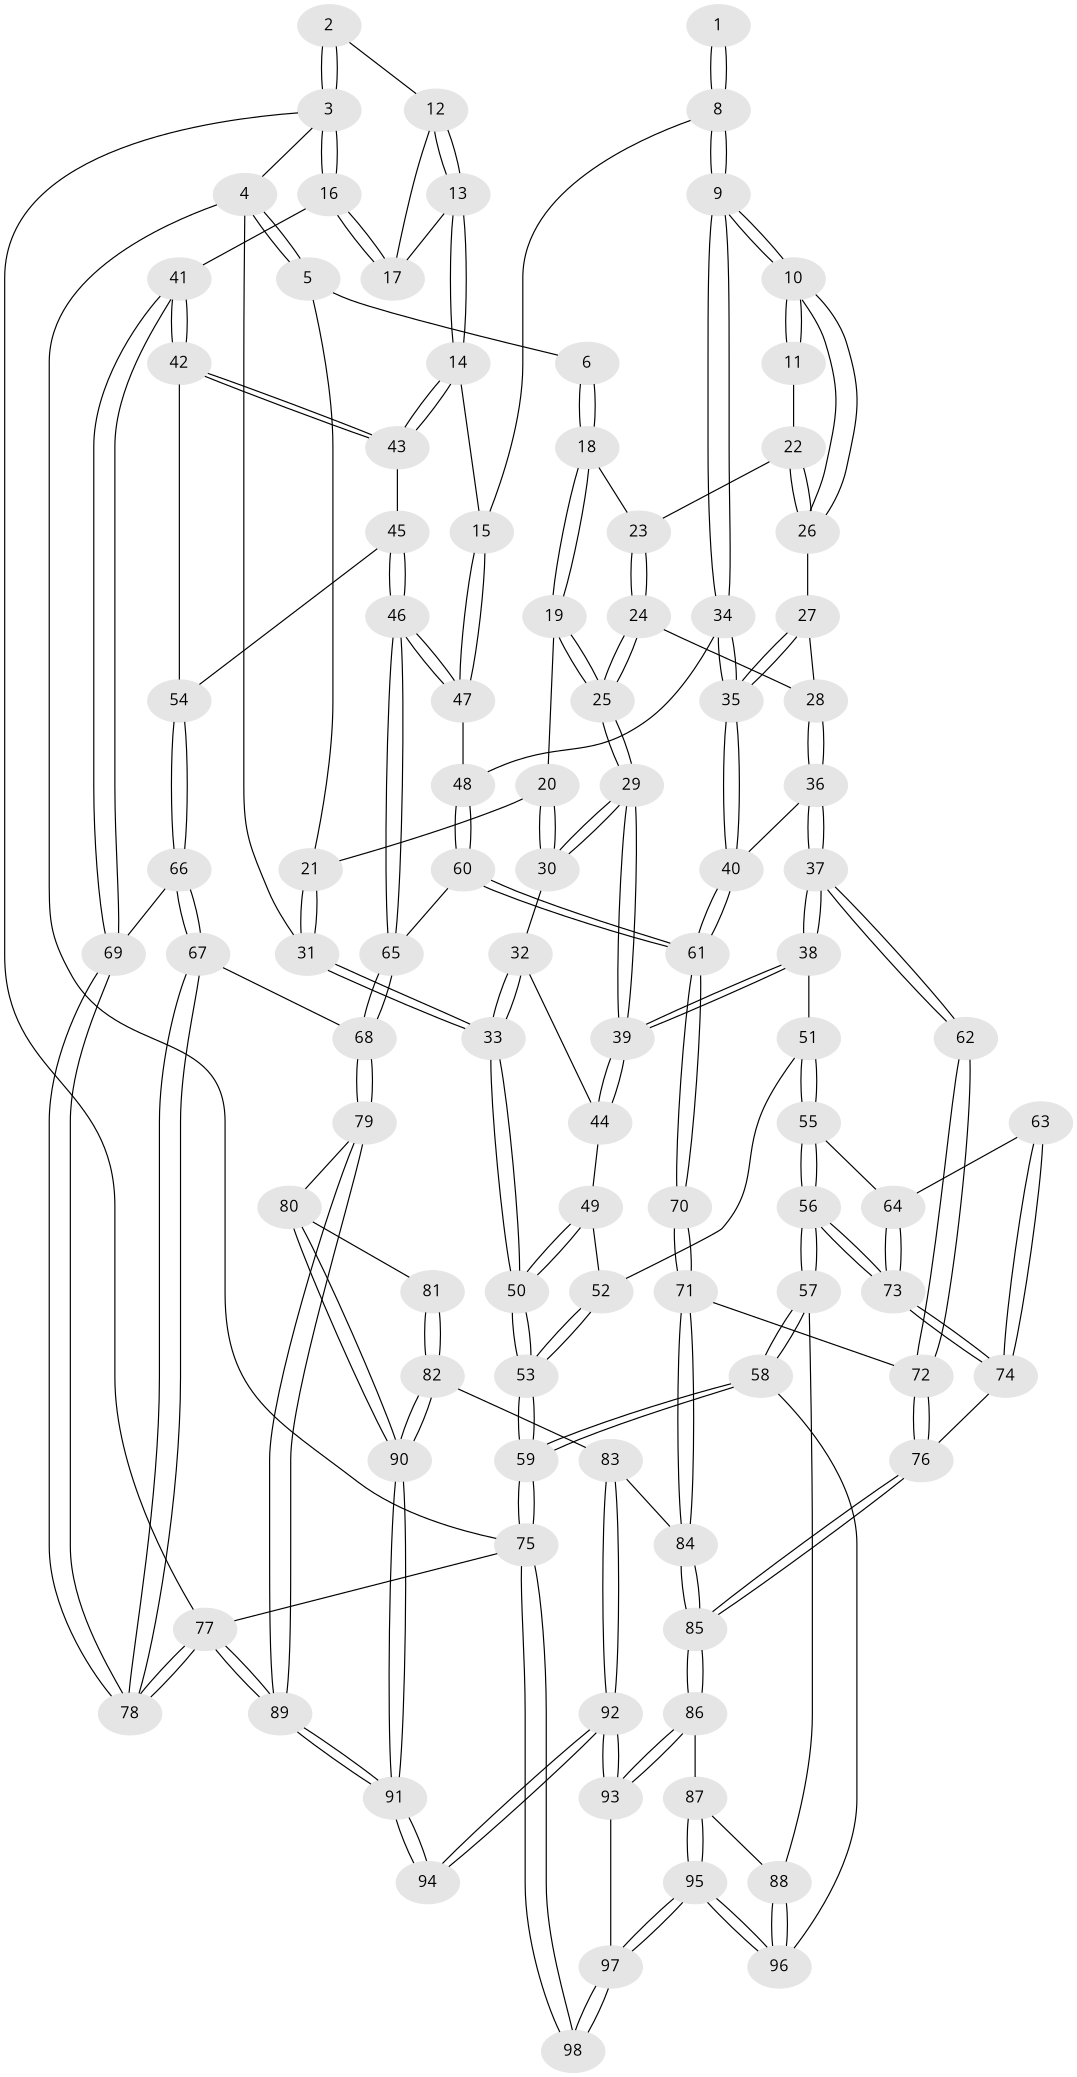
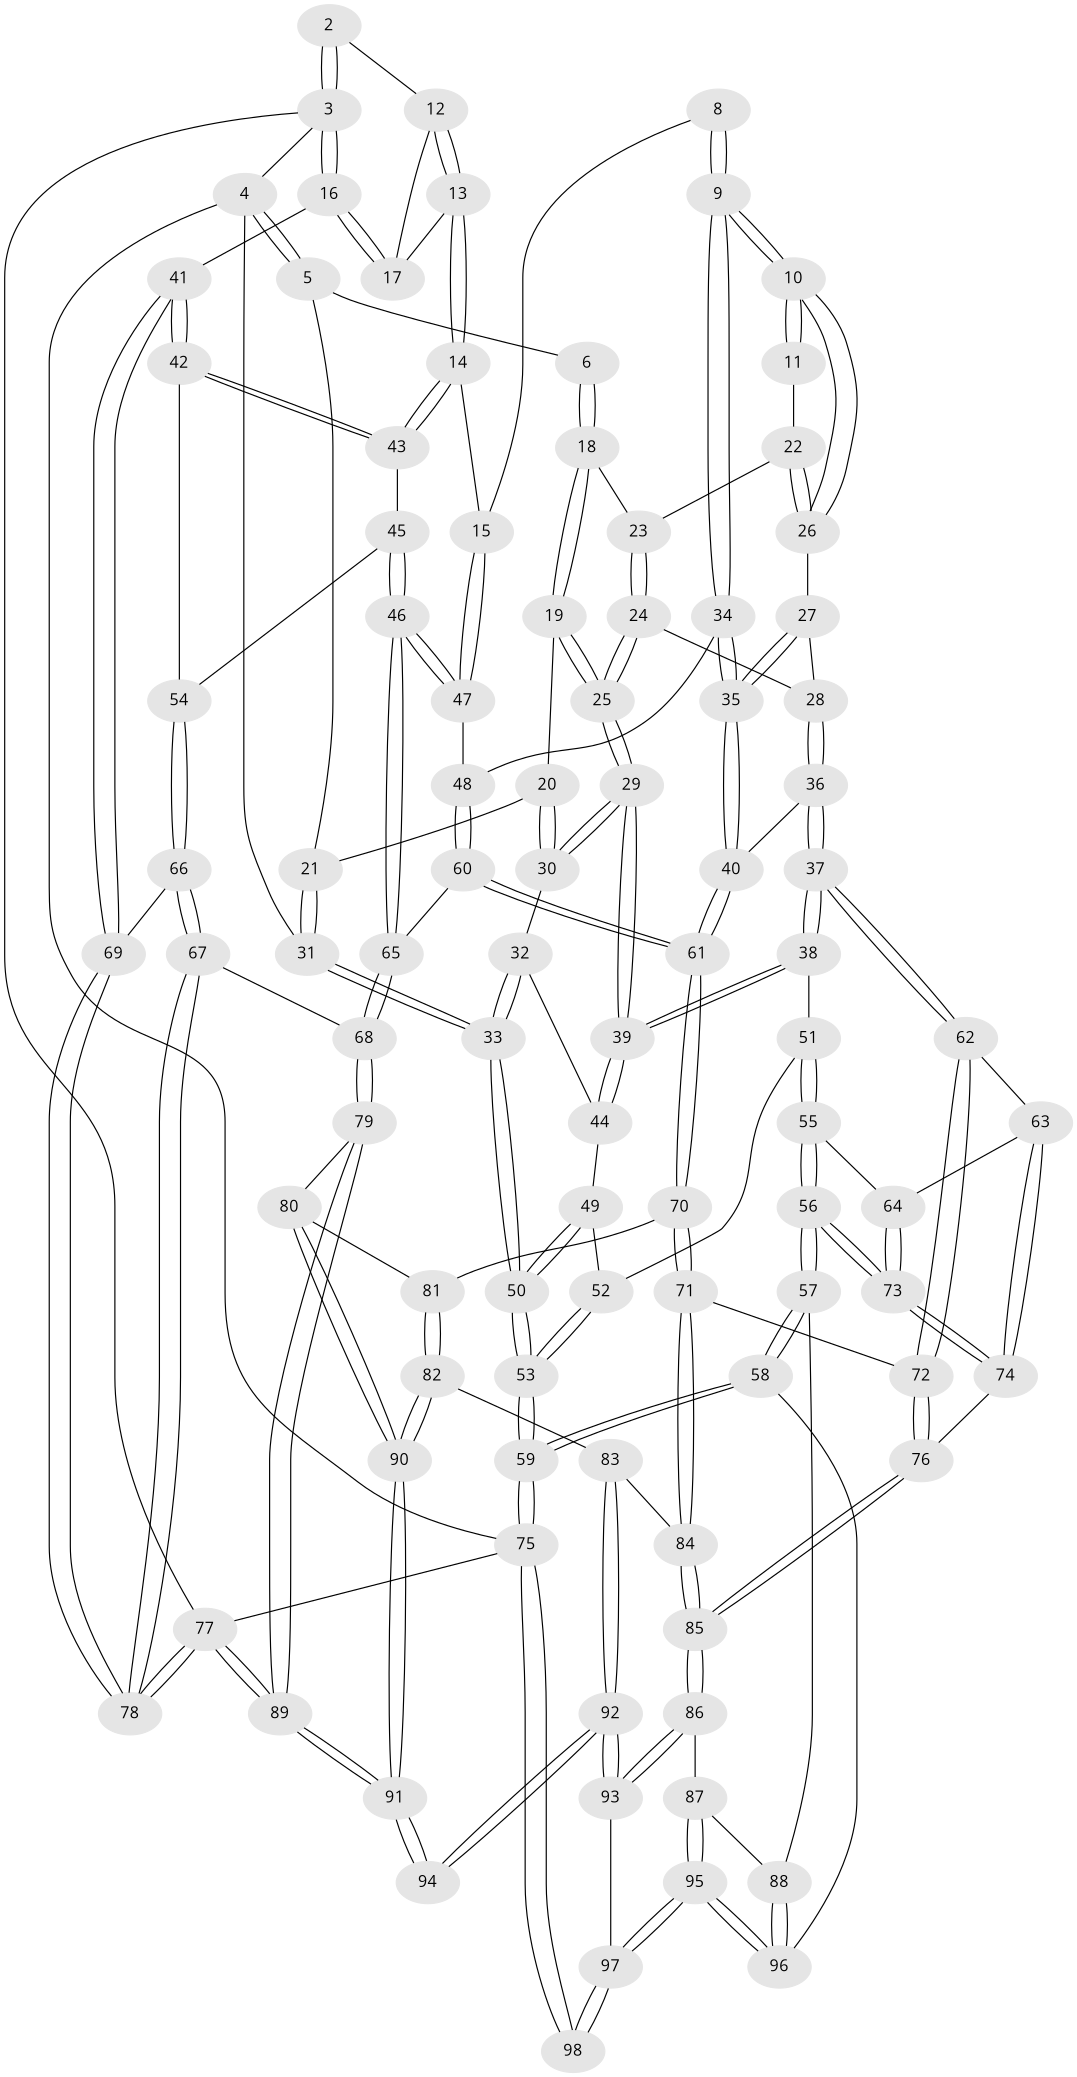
node "1": removed
edge "62" -- "63": added
edge "70" -- "81": added
